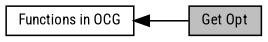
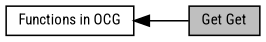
node "Get Opt": label "Get Opt" -> "Get Get"
